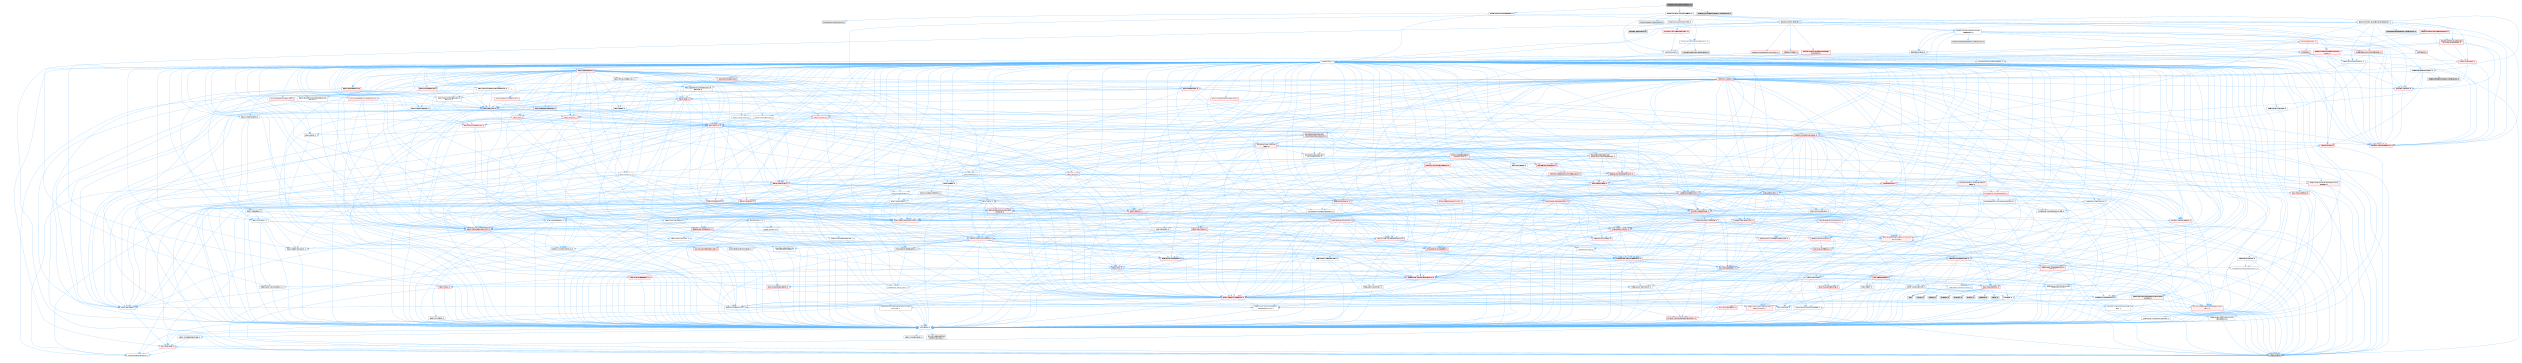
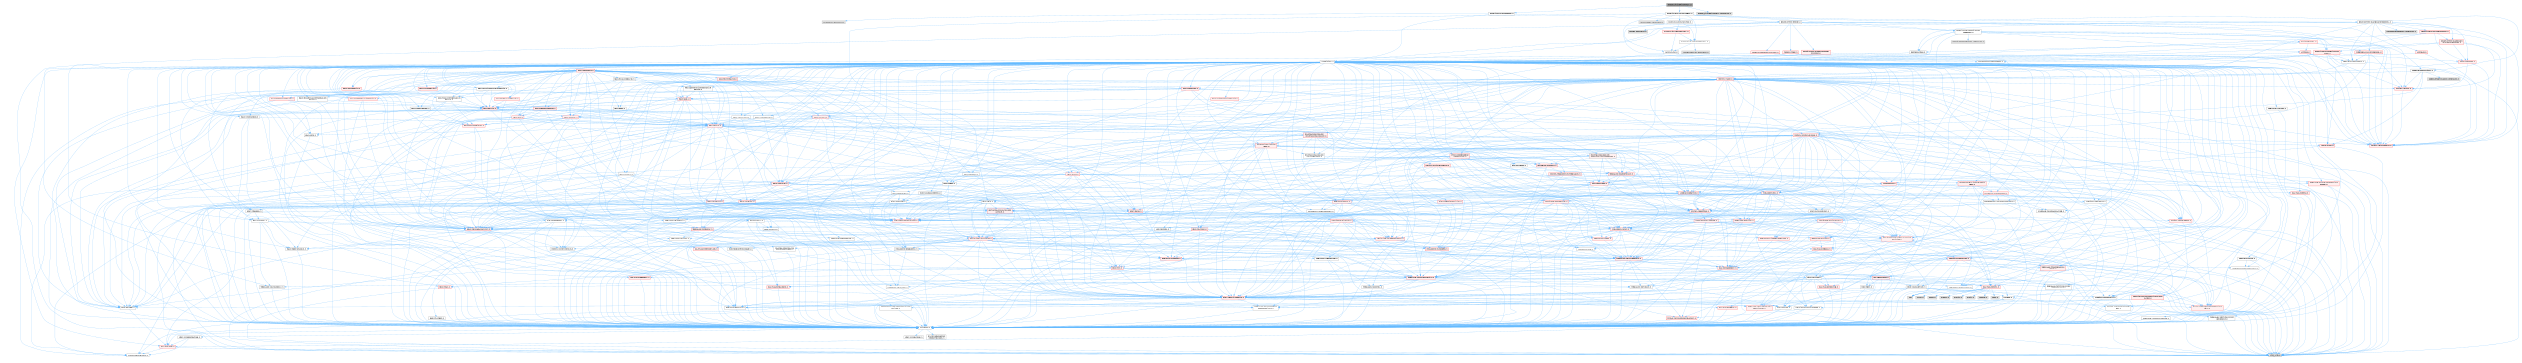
edge "CoreMinimal.h" -> "Math/RangeBound.h": now "CoreMinimal.h" -> "ProfilingDebugging /CsvProfiler.h"
